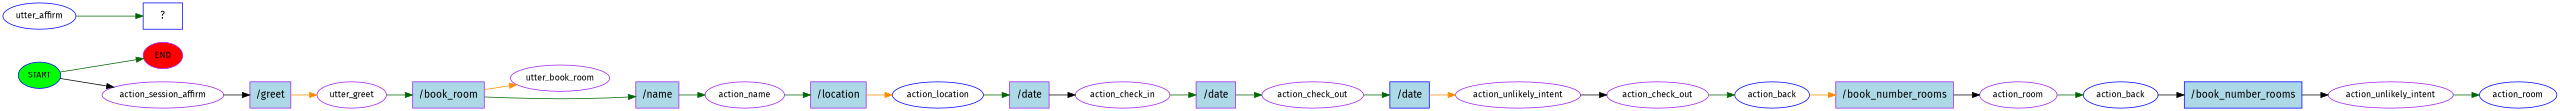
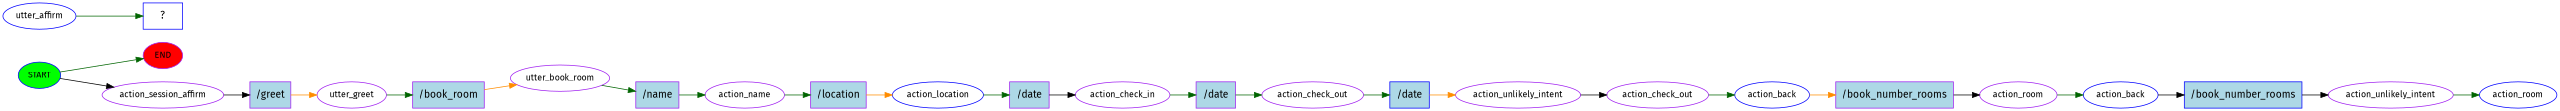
edge "/book_room" -> "/name": now "utter_book_room" -> "/name"
